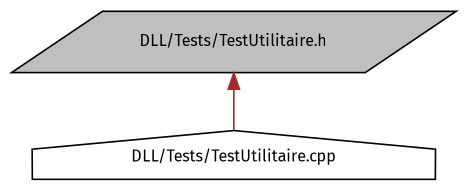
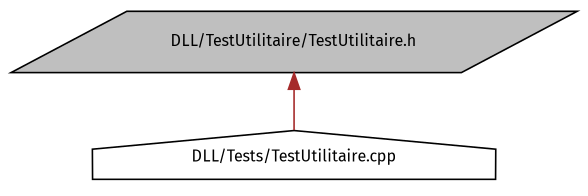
node "DLL/Tests/TestUtilitaire.h": label "DLL/Tests/TestUtilitaire.h" -> "DLL/TestUtilitaire/TestUtilitaire.h"
